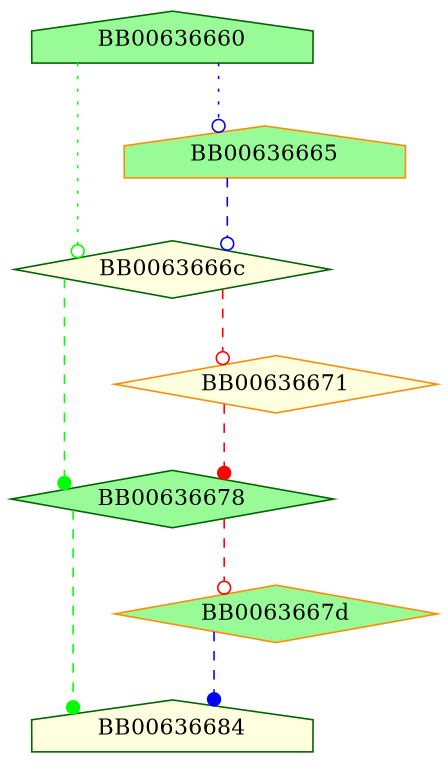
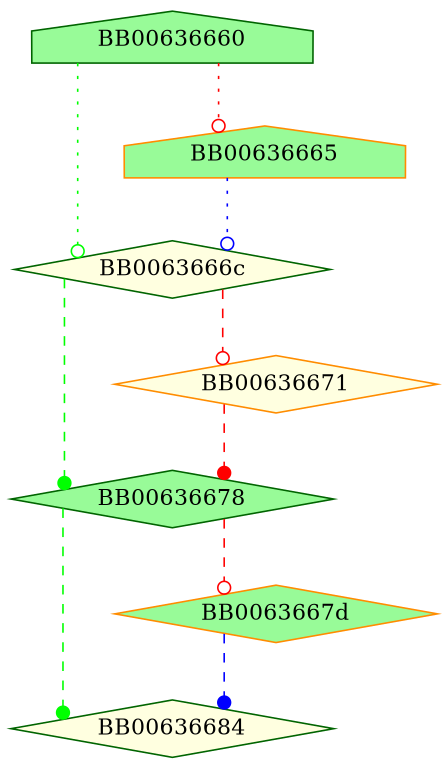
edge "BB00636660" -> "BB00636665": color blue -> red
edge "BB00636665" -> "BB0063666c": style dashed -> dotted
node "BB00636684": shape house -> diamond
